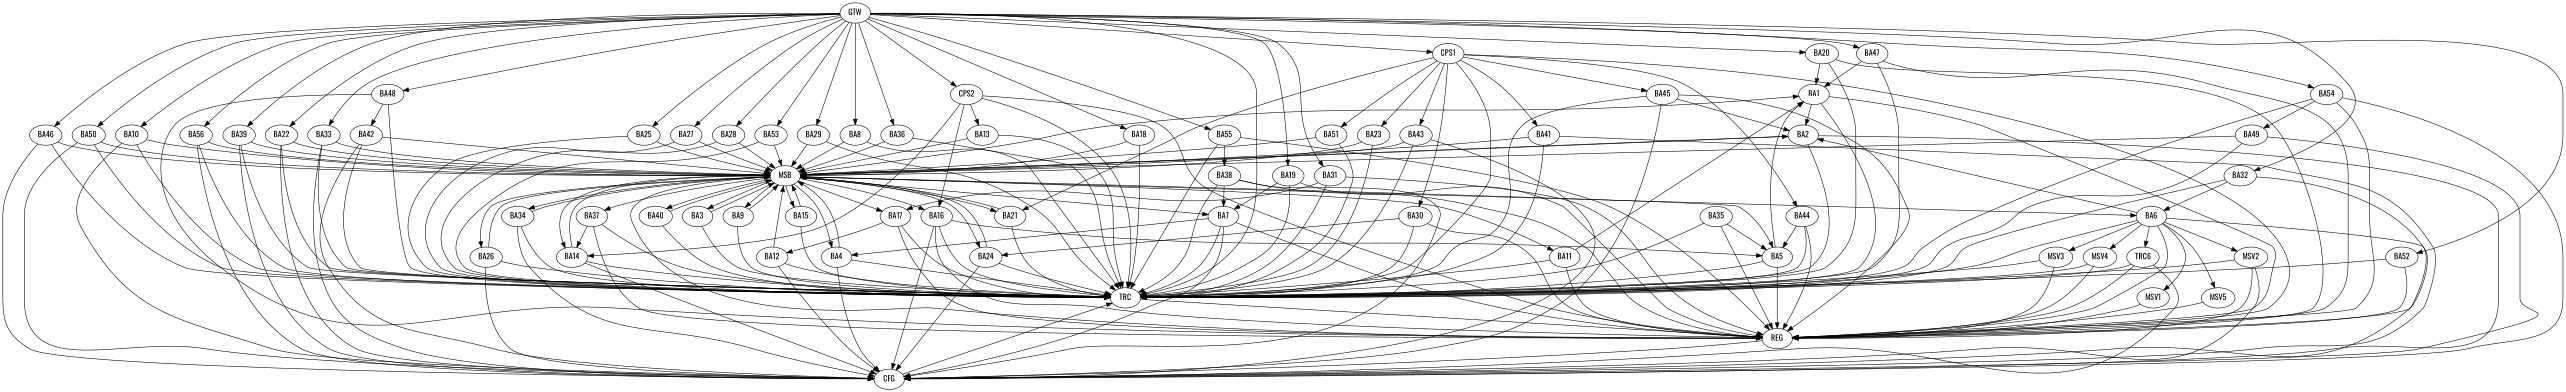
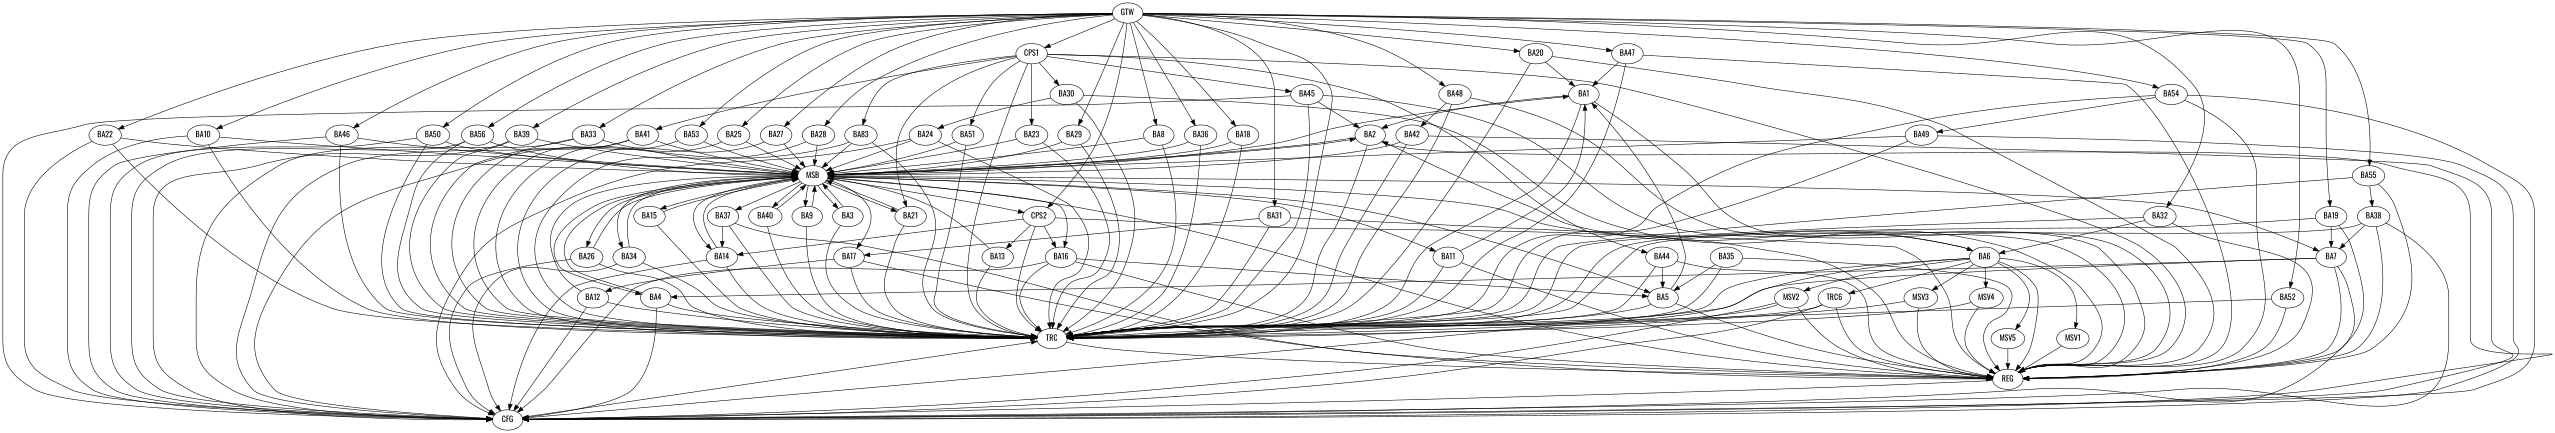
node "BA43": label "BA43" -> "BA83"
edge "MSB" -> "BA24": now "MSB" -> "CPS2"
